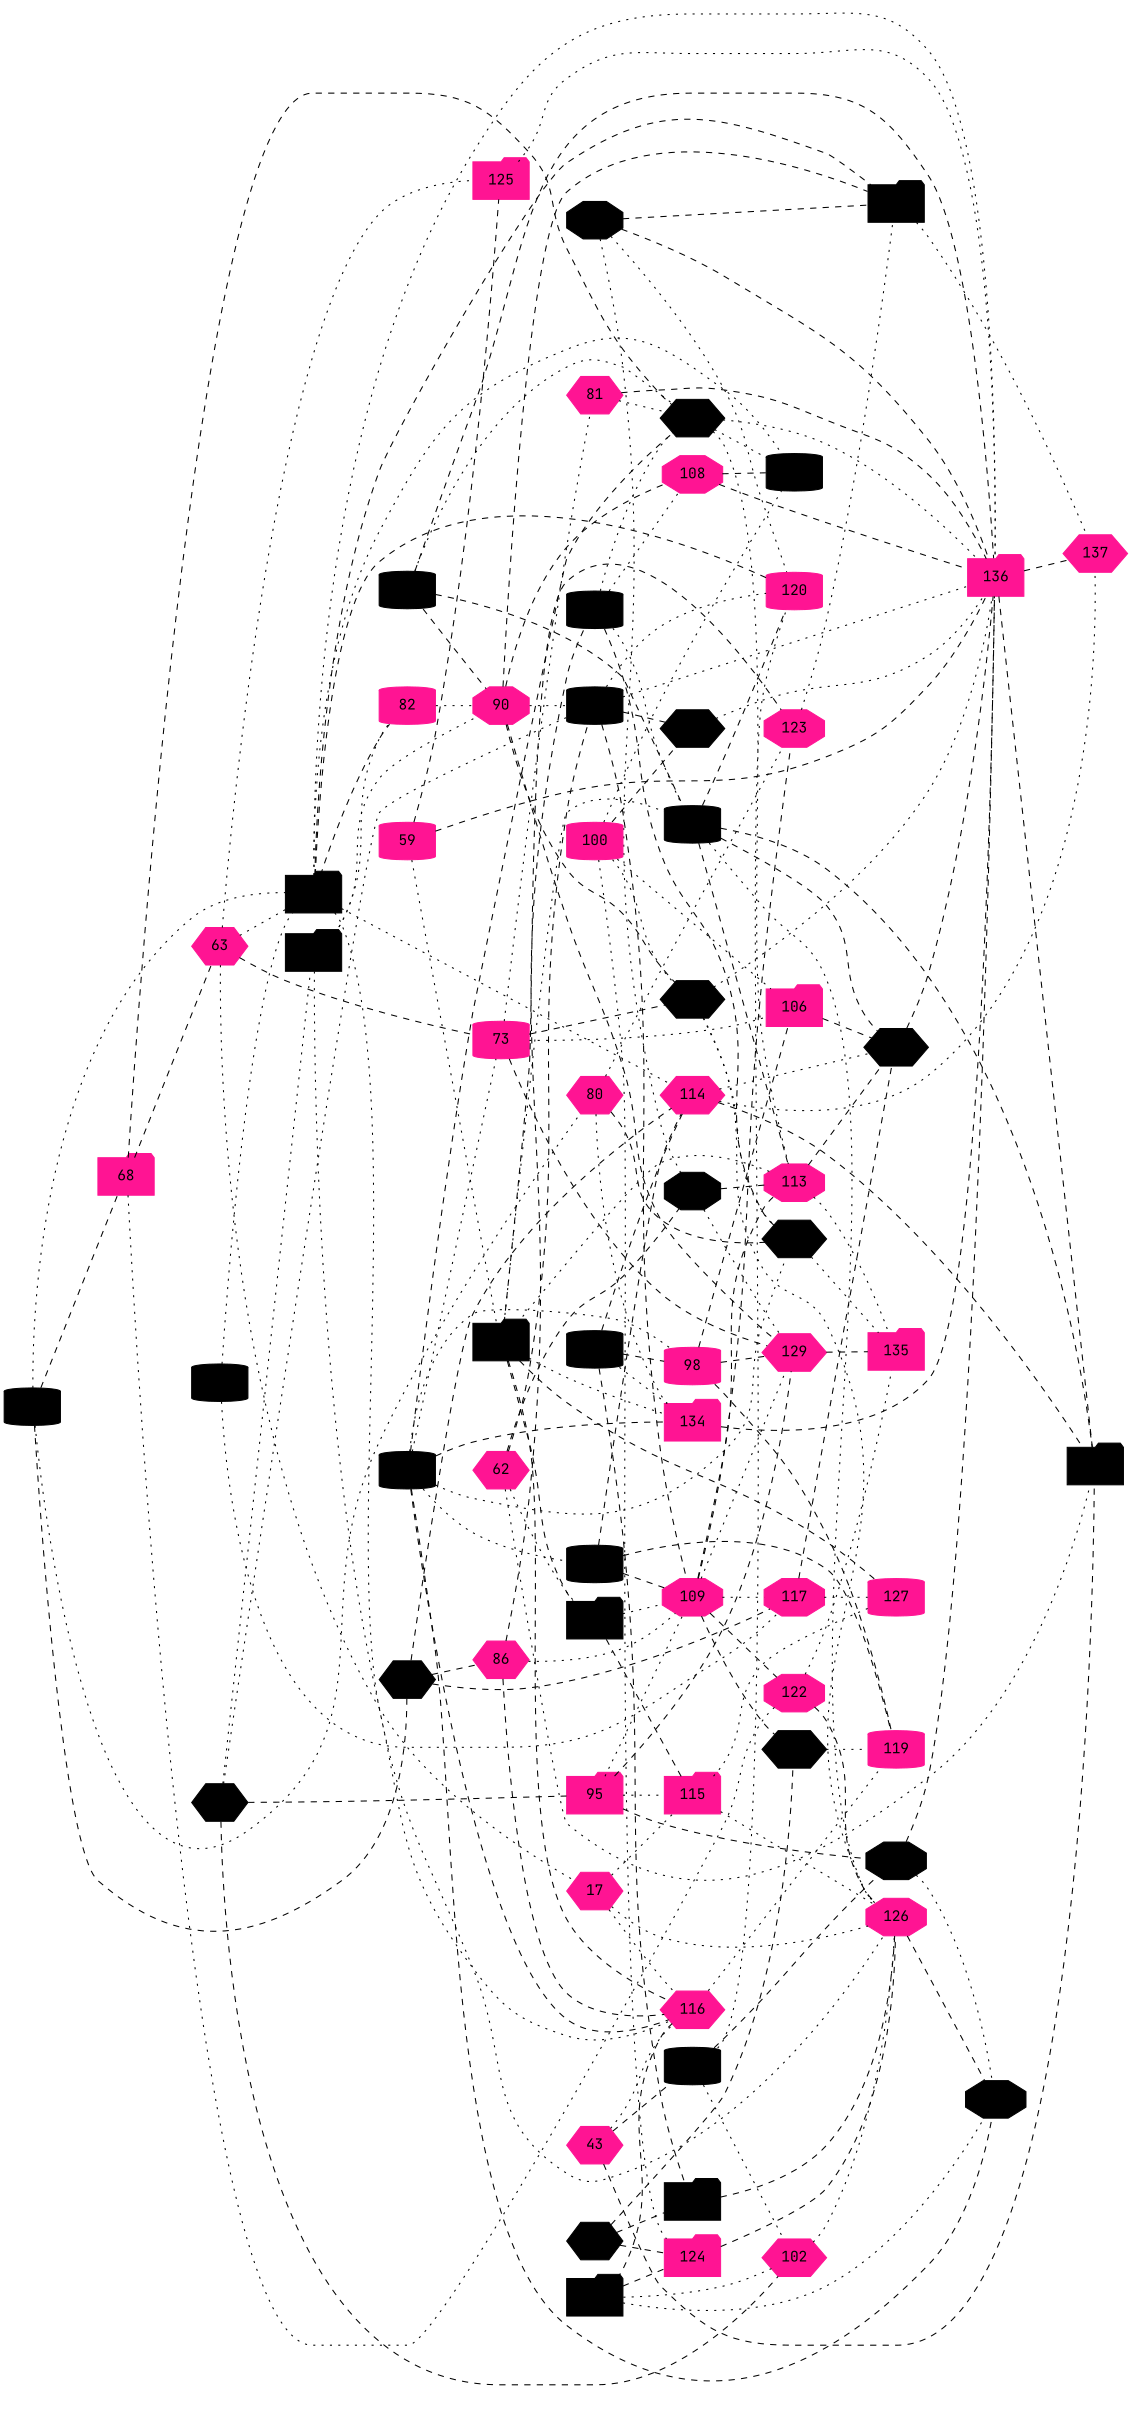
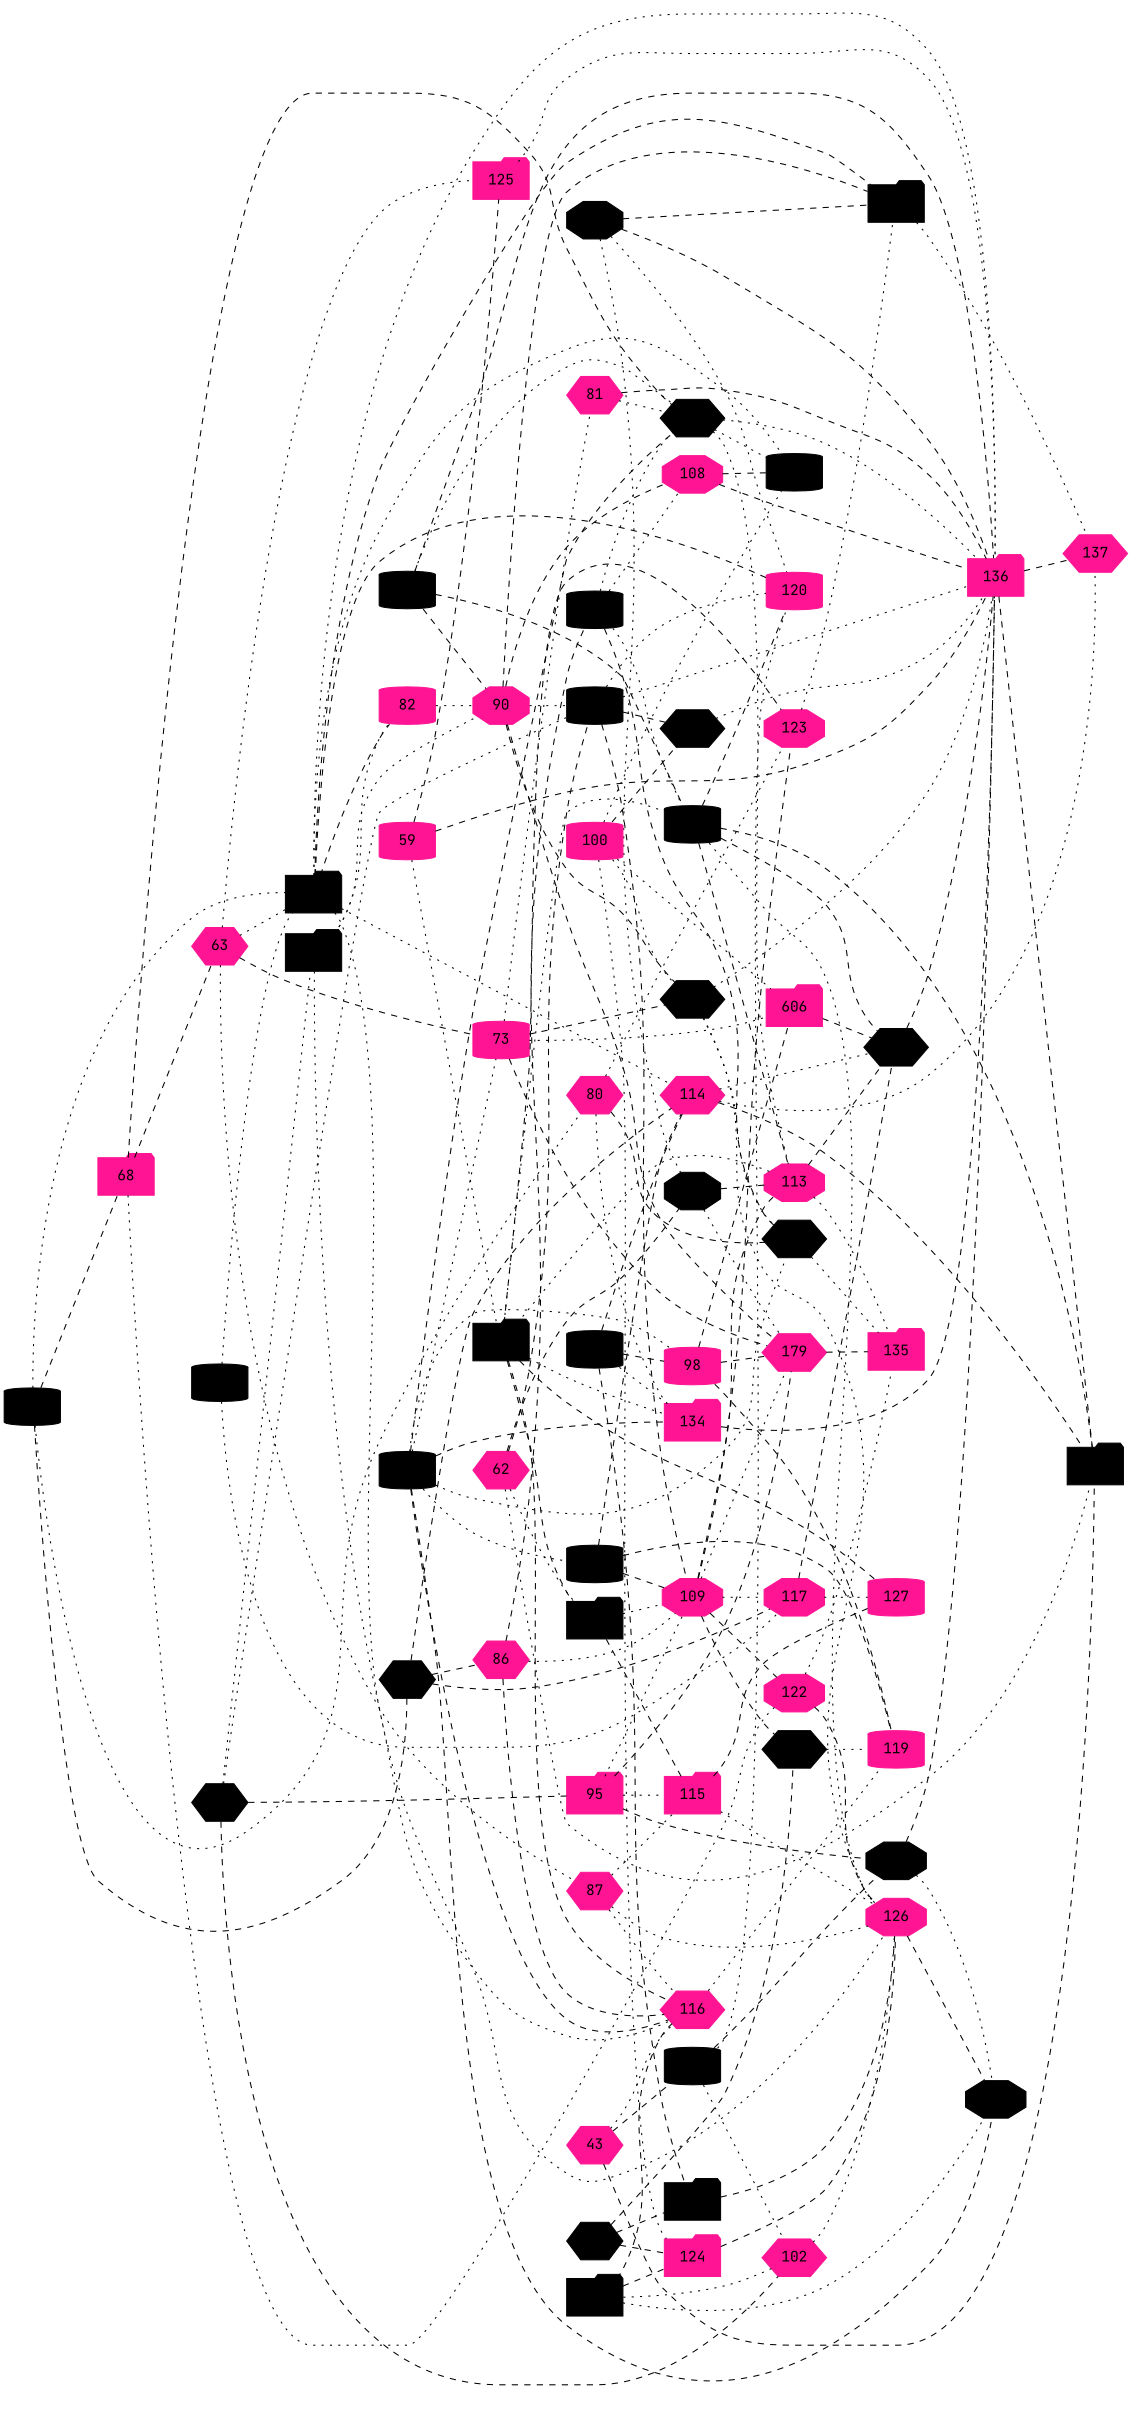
node "106": label "106" -> "606"
node "129": label "129" -> "179"
edge "127" -- "115": style dotted -> dashed
node "17": label "17" -> "87"
